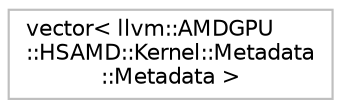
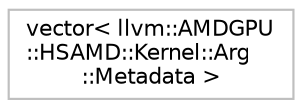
node "vector< llvm::AMDGPU ::HSAMD::Kernel::Metadata ::Metadata >": label "vector< llvm::AMDGPU ::HSAMD::Kernel::Metadata ::Metadata >" -> "vector< llvm::AMDGPU ::HSAMD::Kernel::Arg ::Metadata >"
